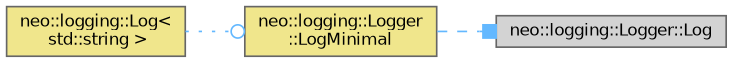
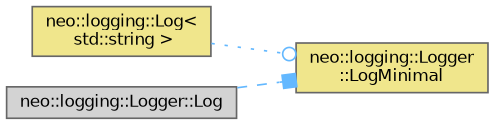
edge "neo::logging::Logger ::LogMinimal" -> "neo::logging::Logger::Log": reversed
